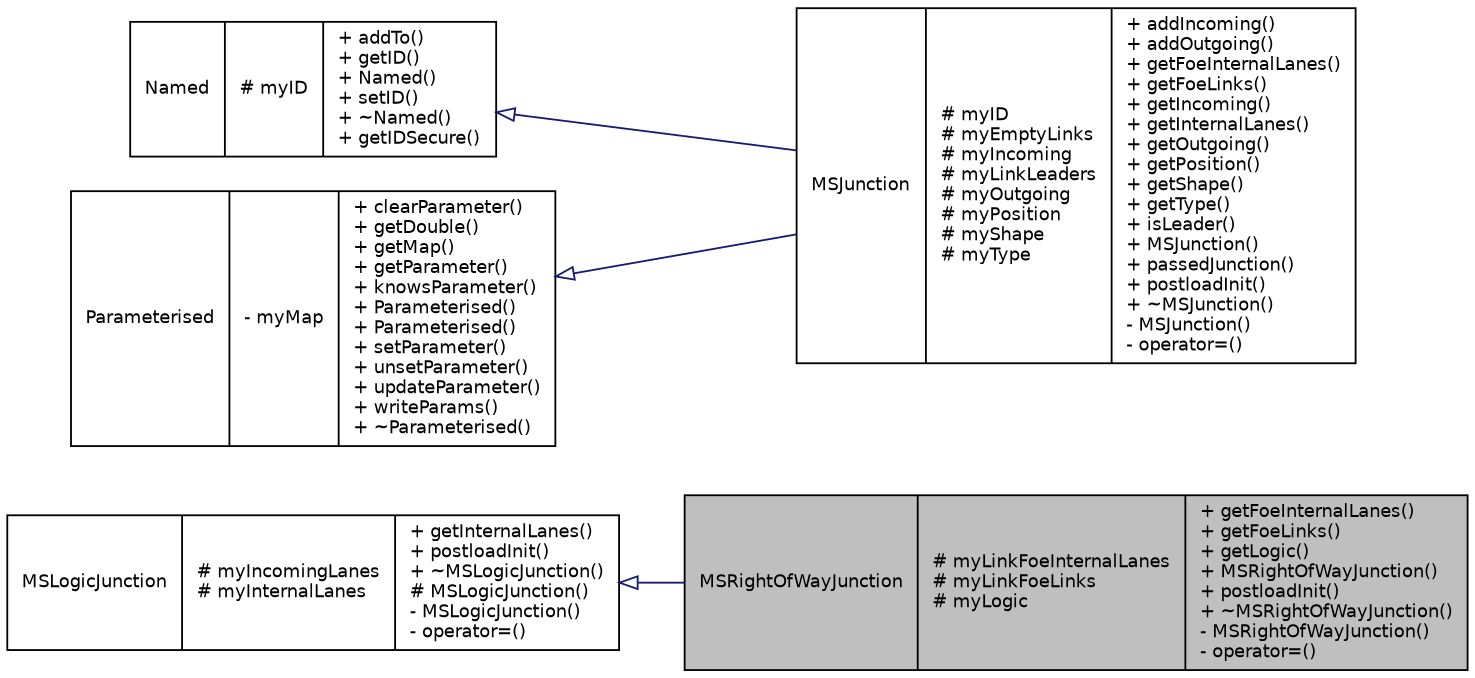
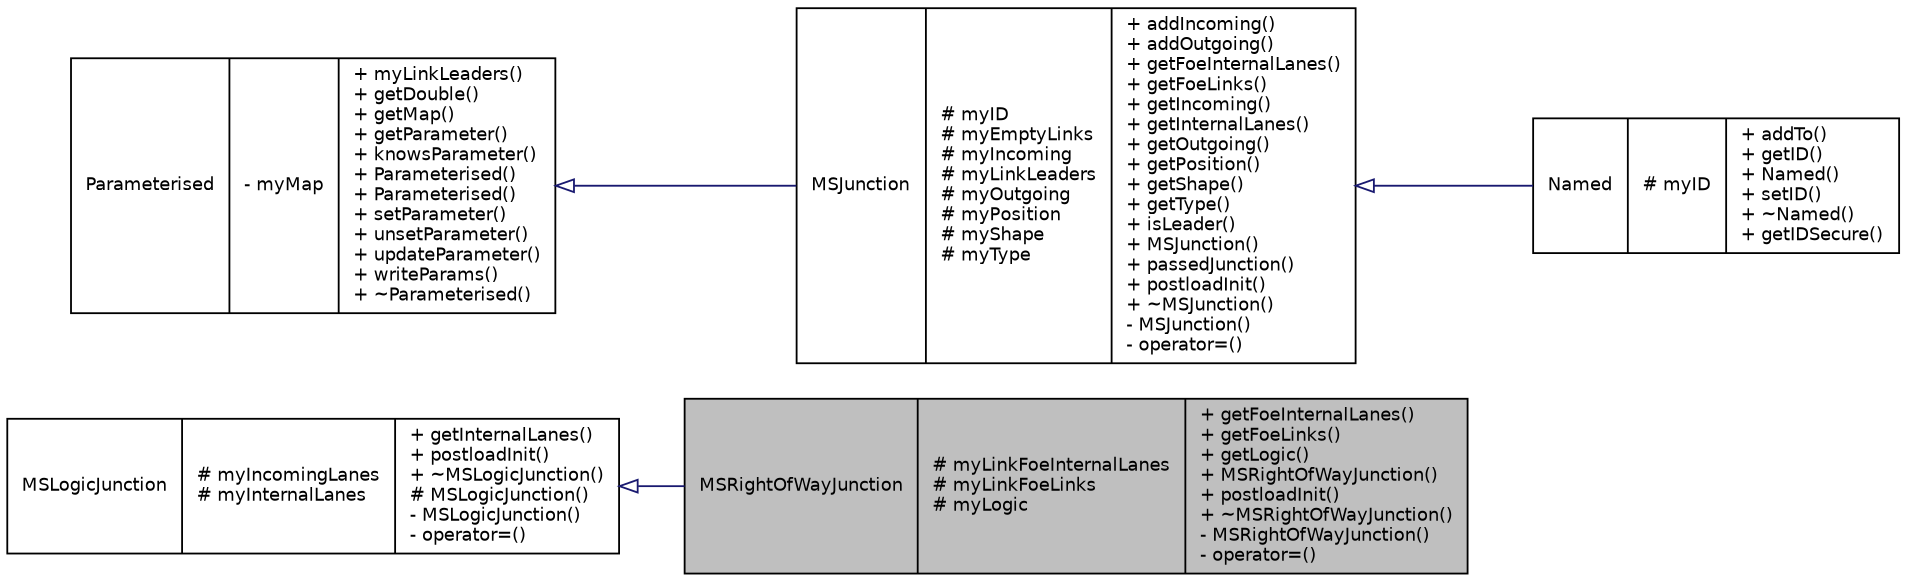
edge "MSJunction" -> "Named": reversed
node "Parameterised": text "+ clearParameter()" -> "+ myLinkLeaders()"
